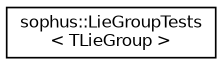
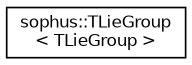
node "sophus::LieGroupTests < TLieGroup >": label "sophus::LieGroupTests < TLieGroup >" -> "sophus::TLieGroup < TLieGroup >"
